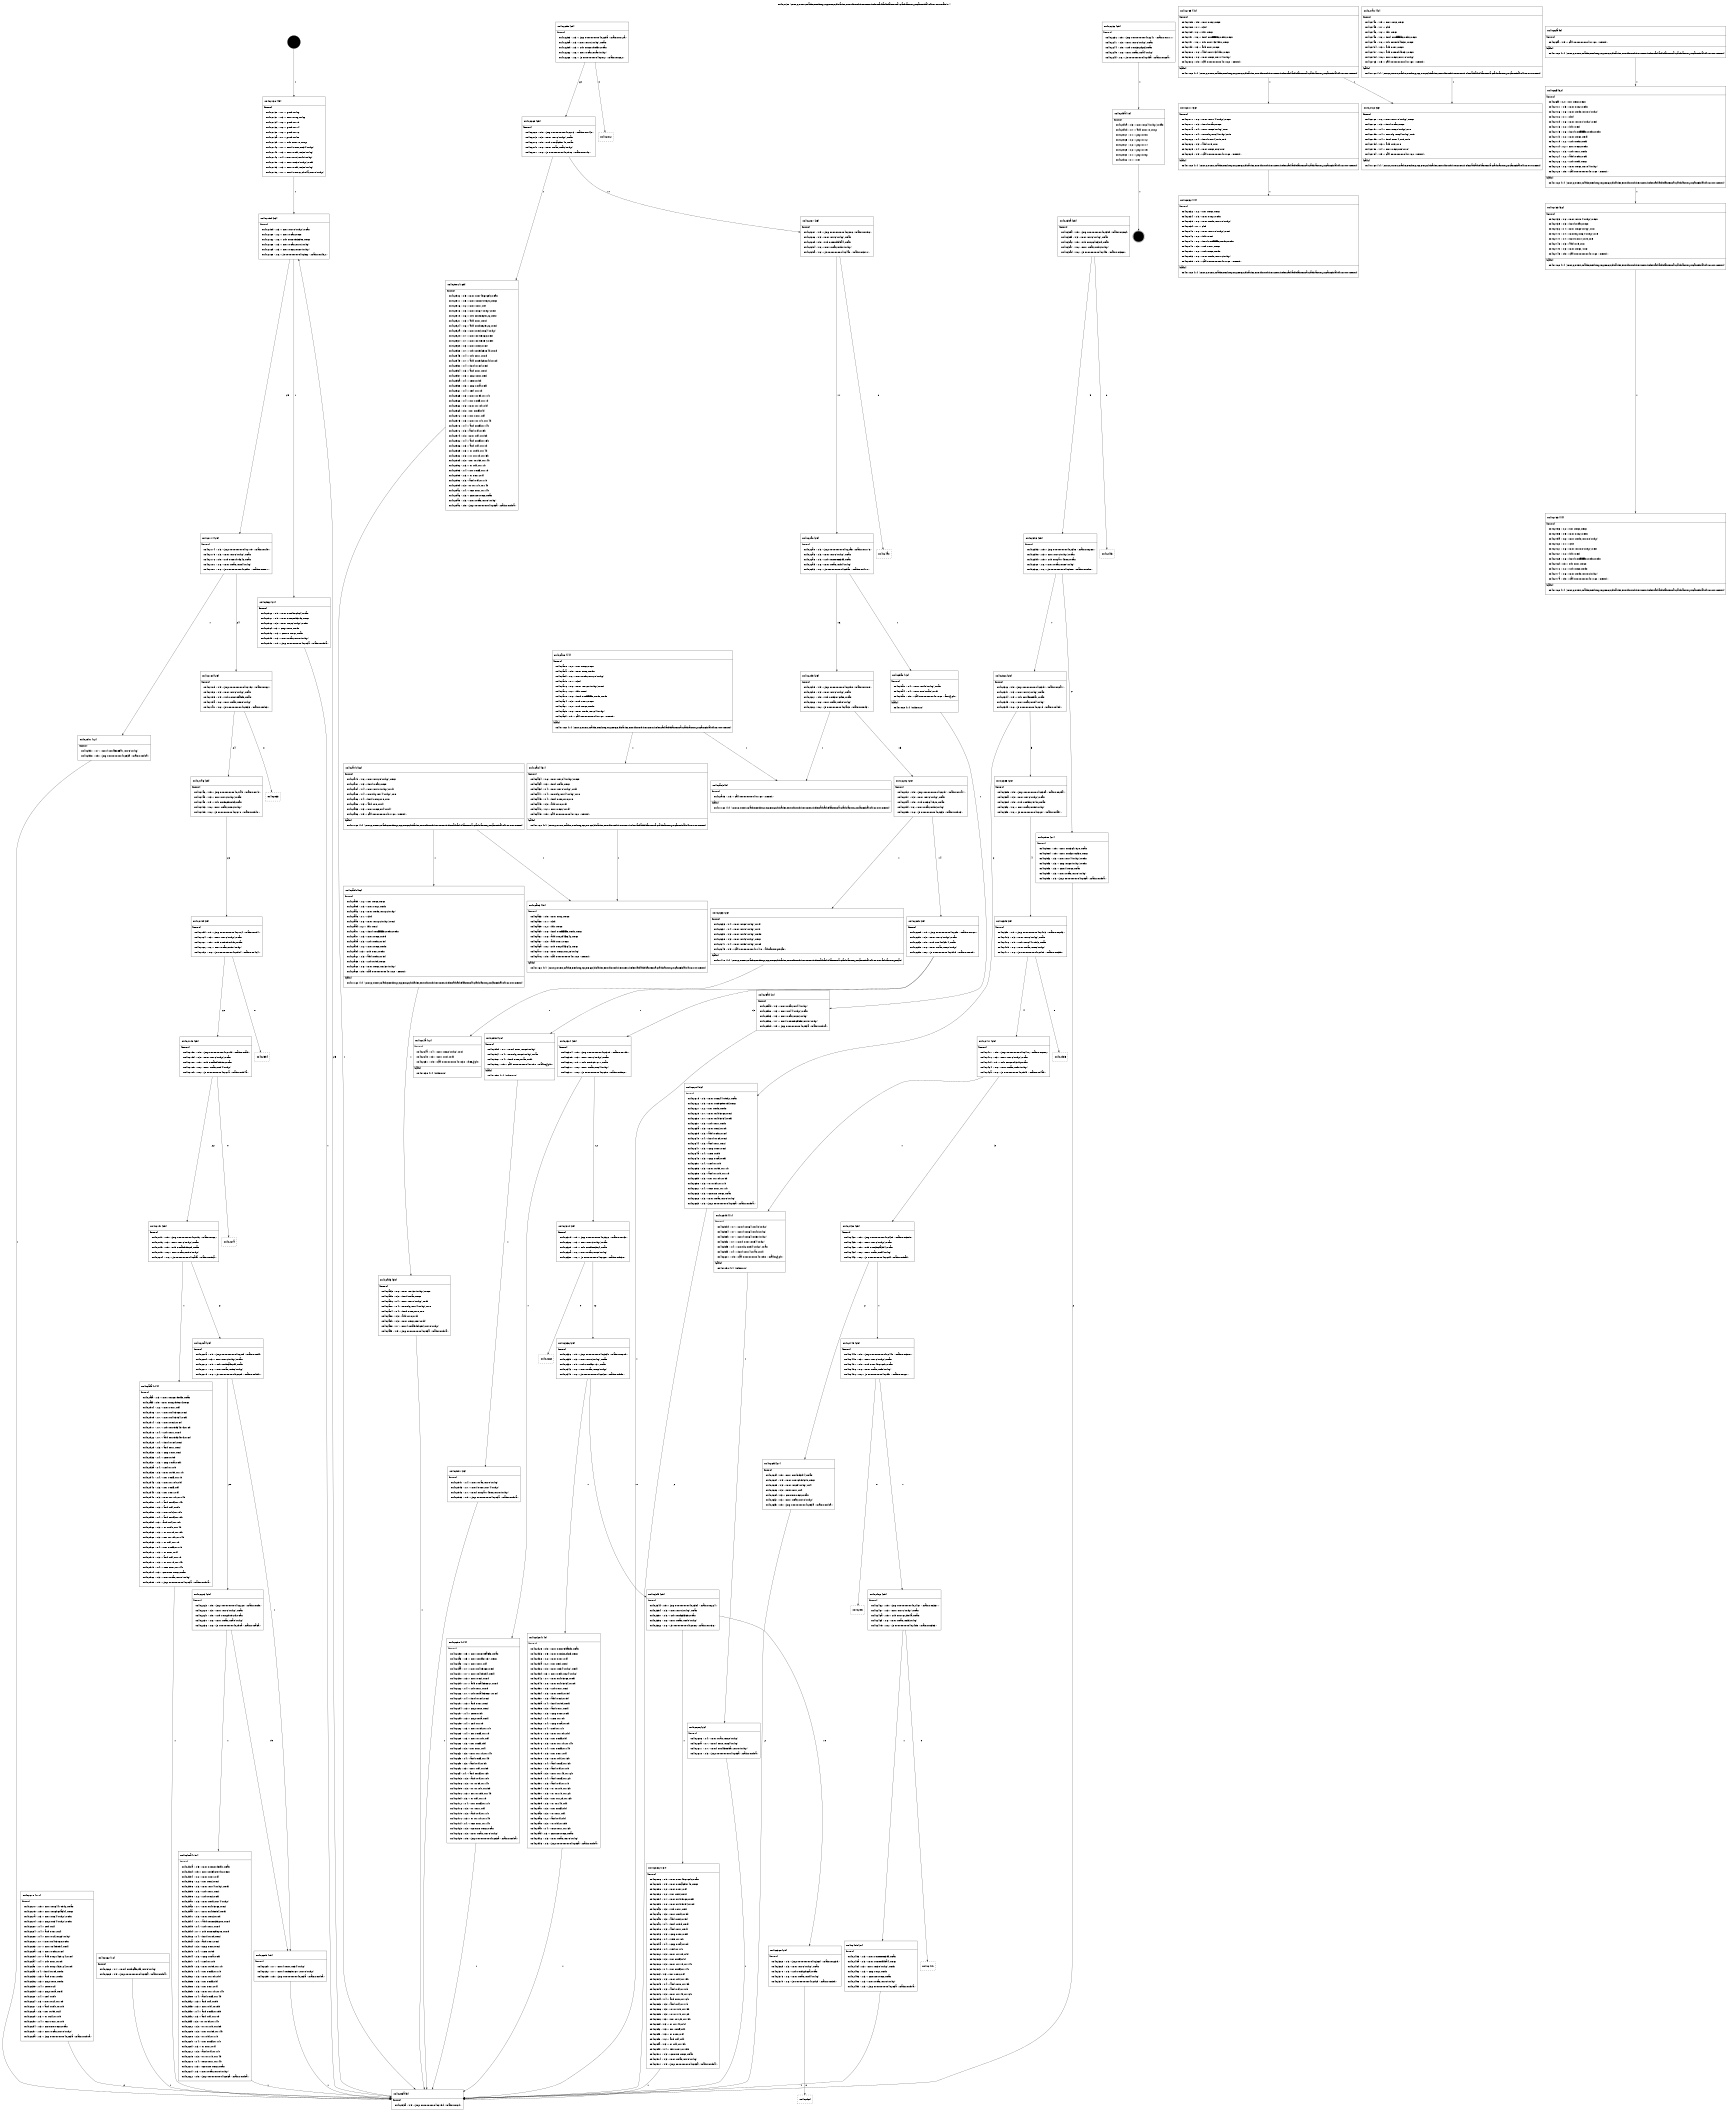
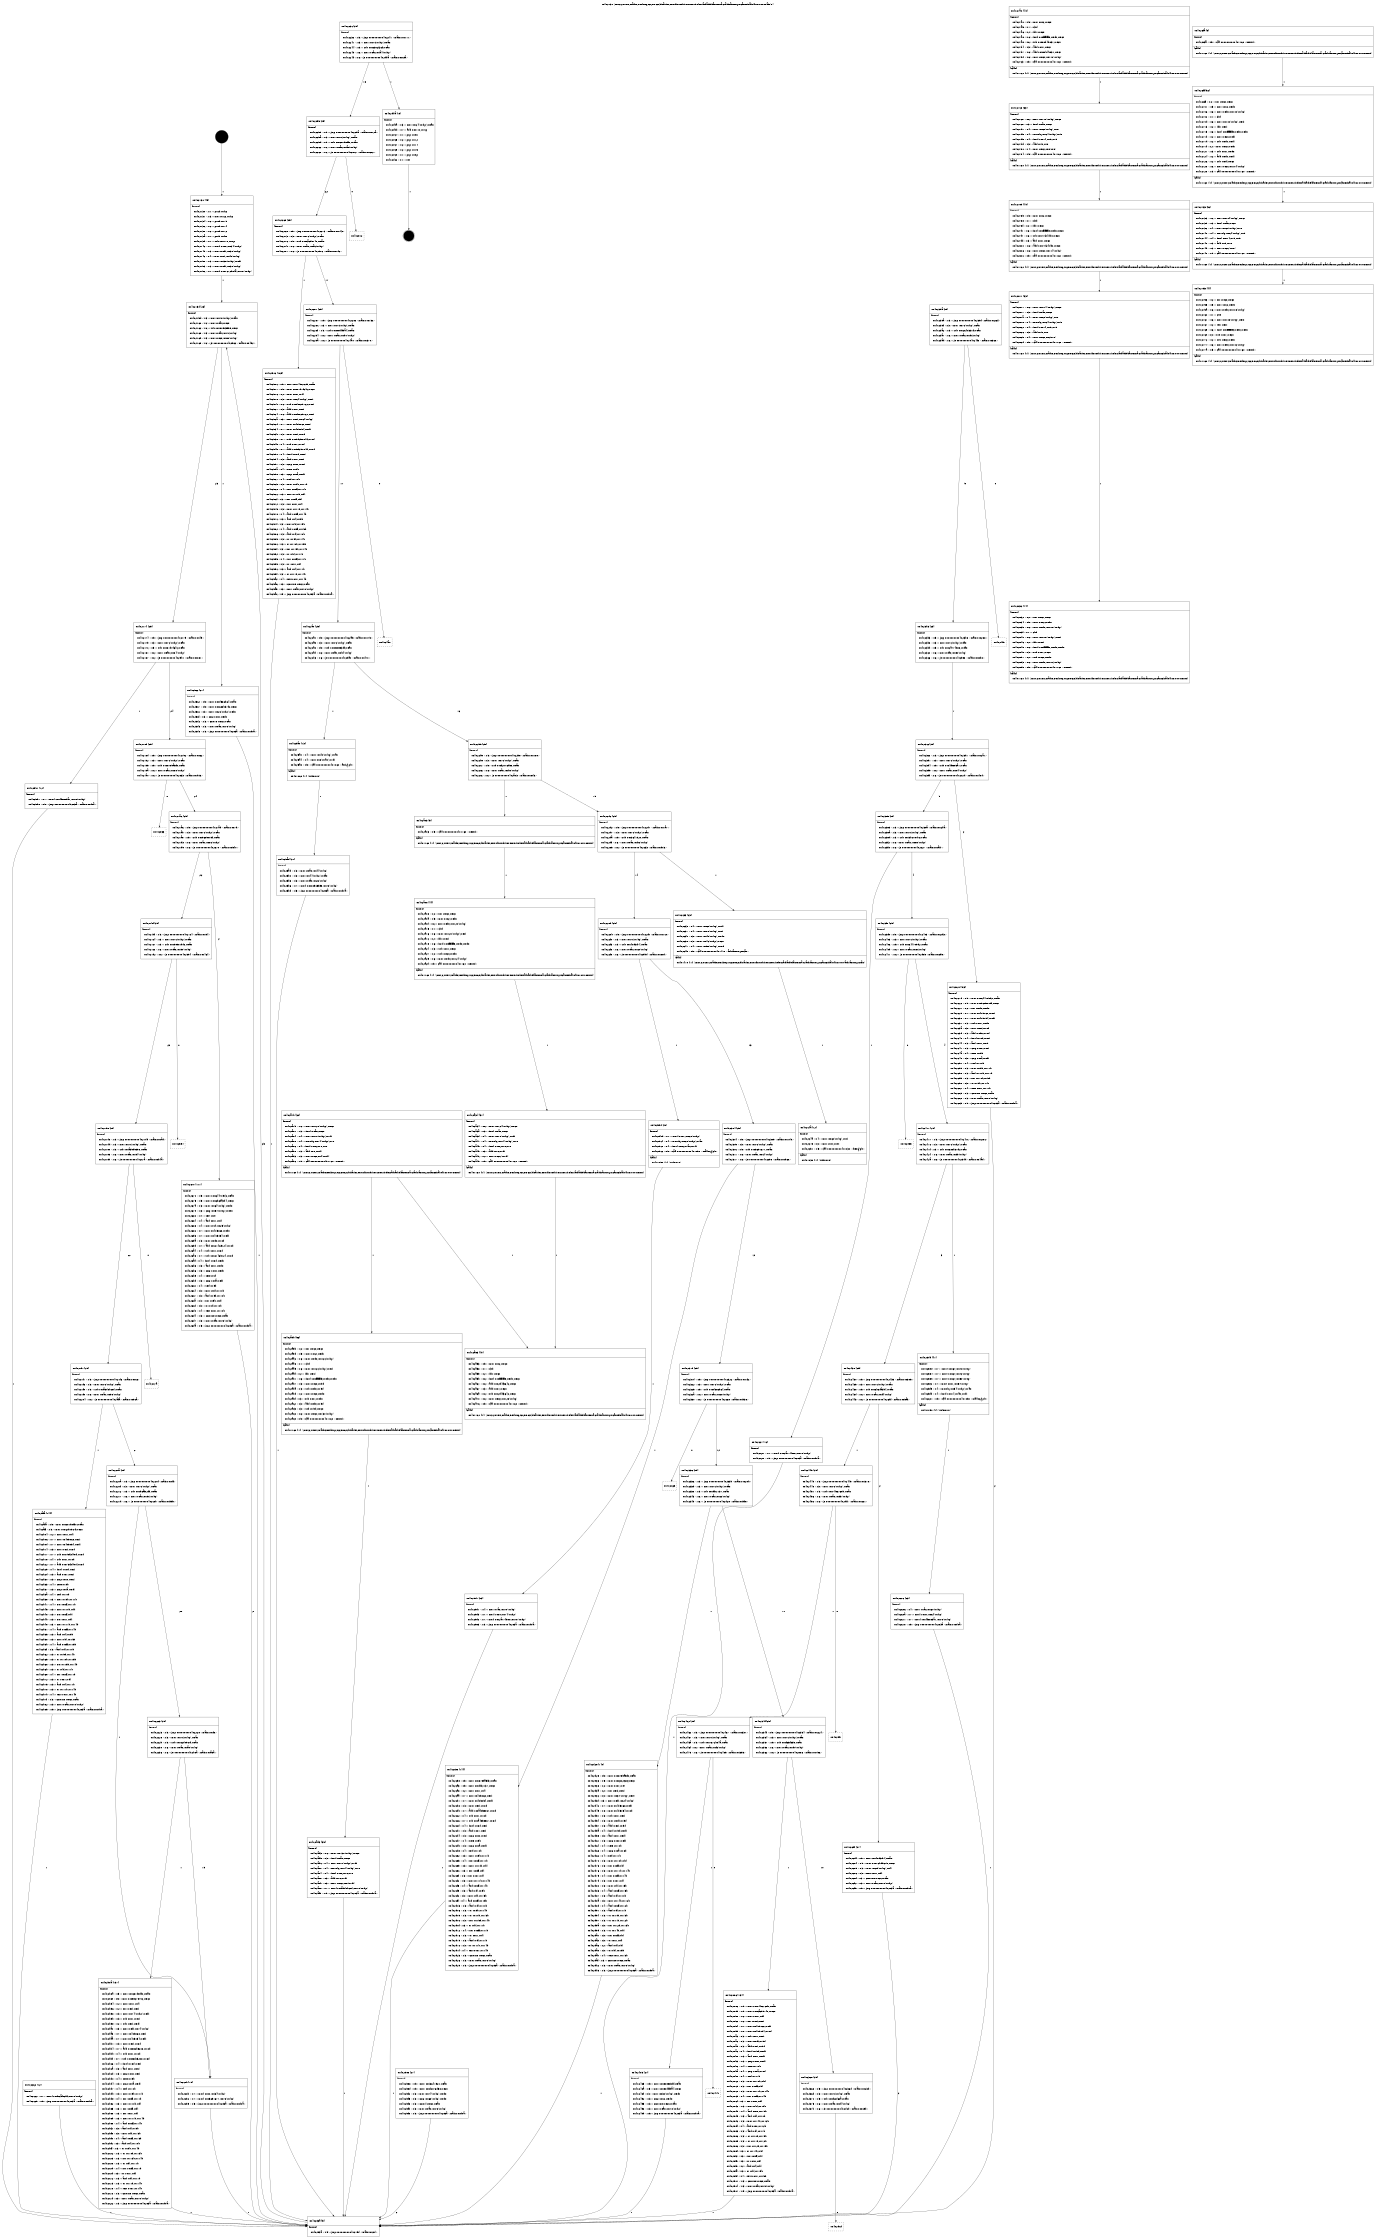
edge "0x40223c [25]" -> "0x402255 [25]": added, label "18"
edge "0x4027e9 [40]" -> "0x4027c8 [33]": reversed
edge "0x4023b3 [25]" -> "0x4029e8 [27]": removed, label "2"
edge "0x402a08 [44]" -> "0x402a03 [5]": reversed
edge "0x4021a6 [25]" -> "0x402670 [111]": added, label "2"
node "0x402c27 [12]": added
